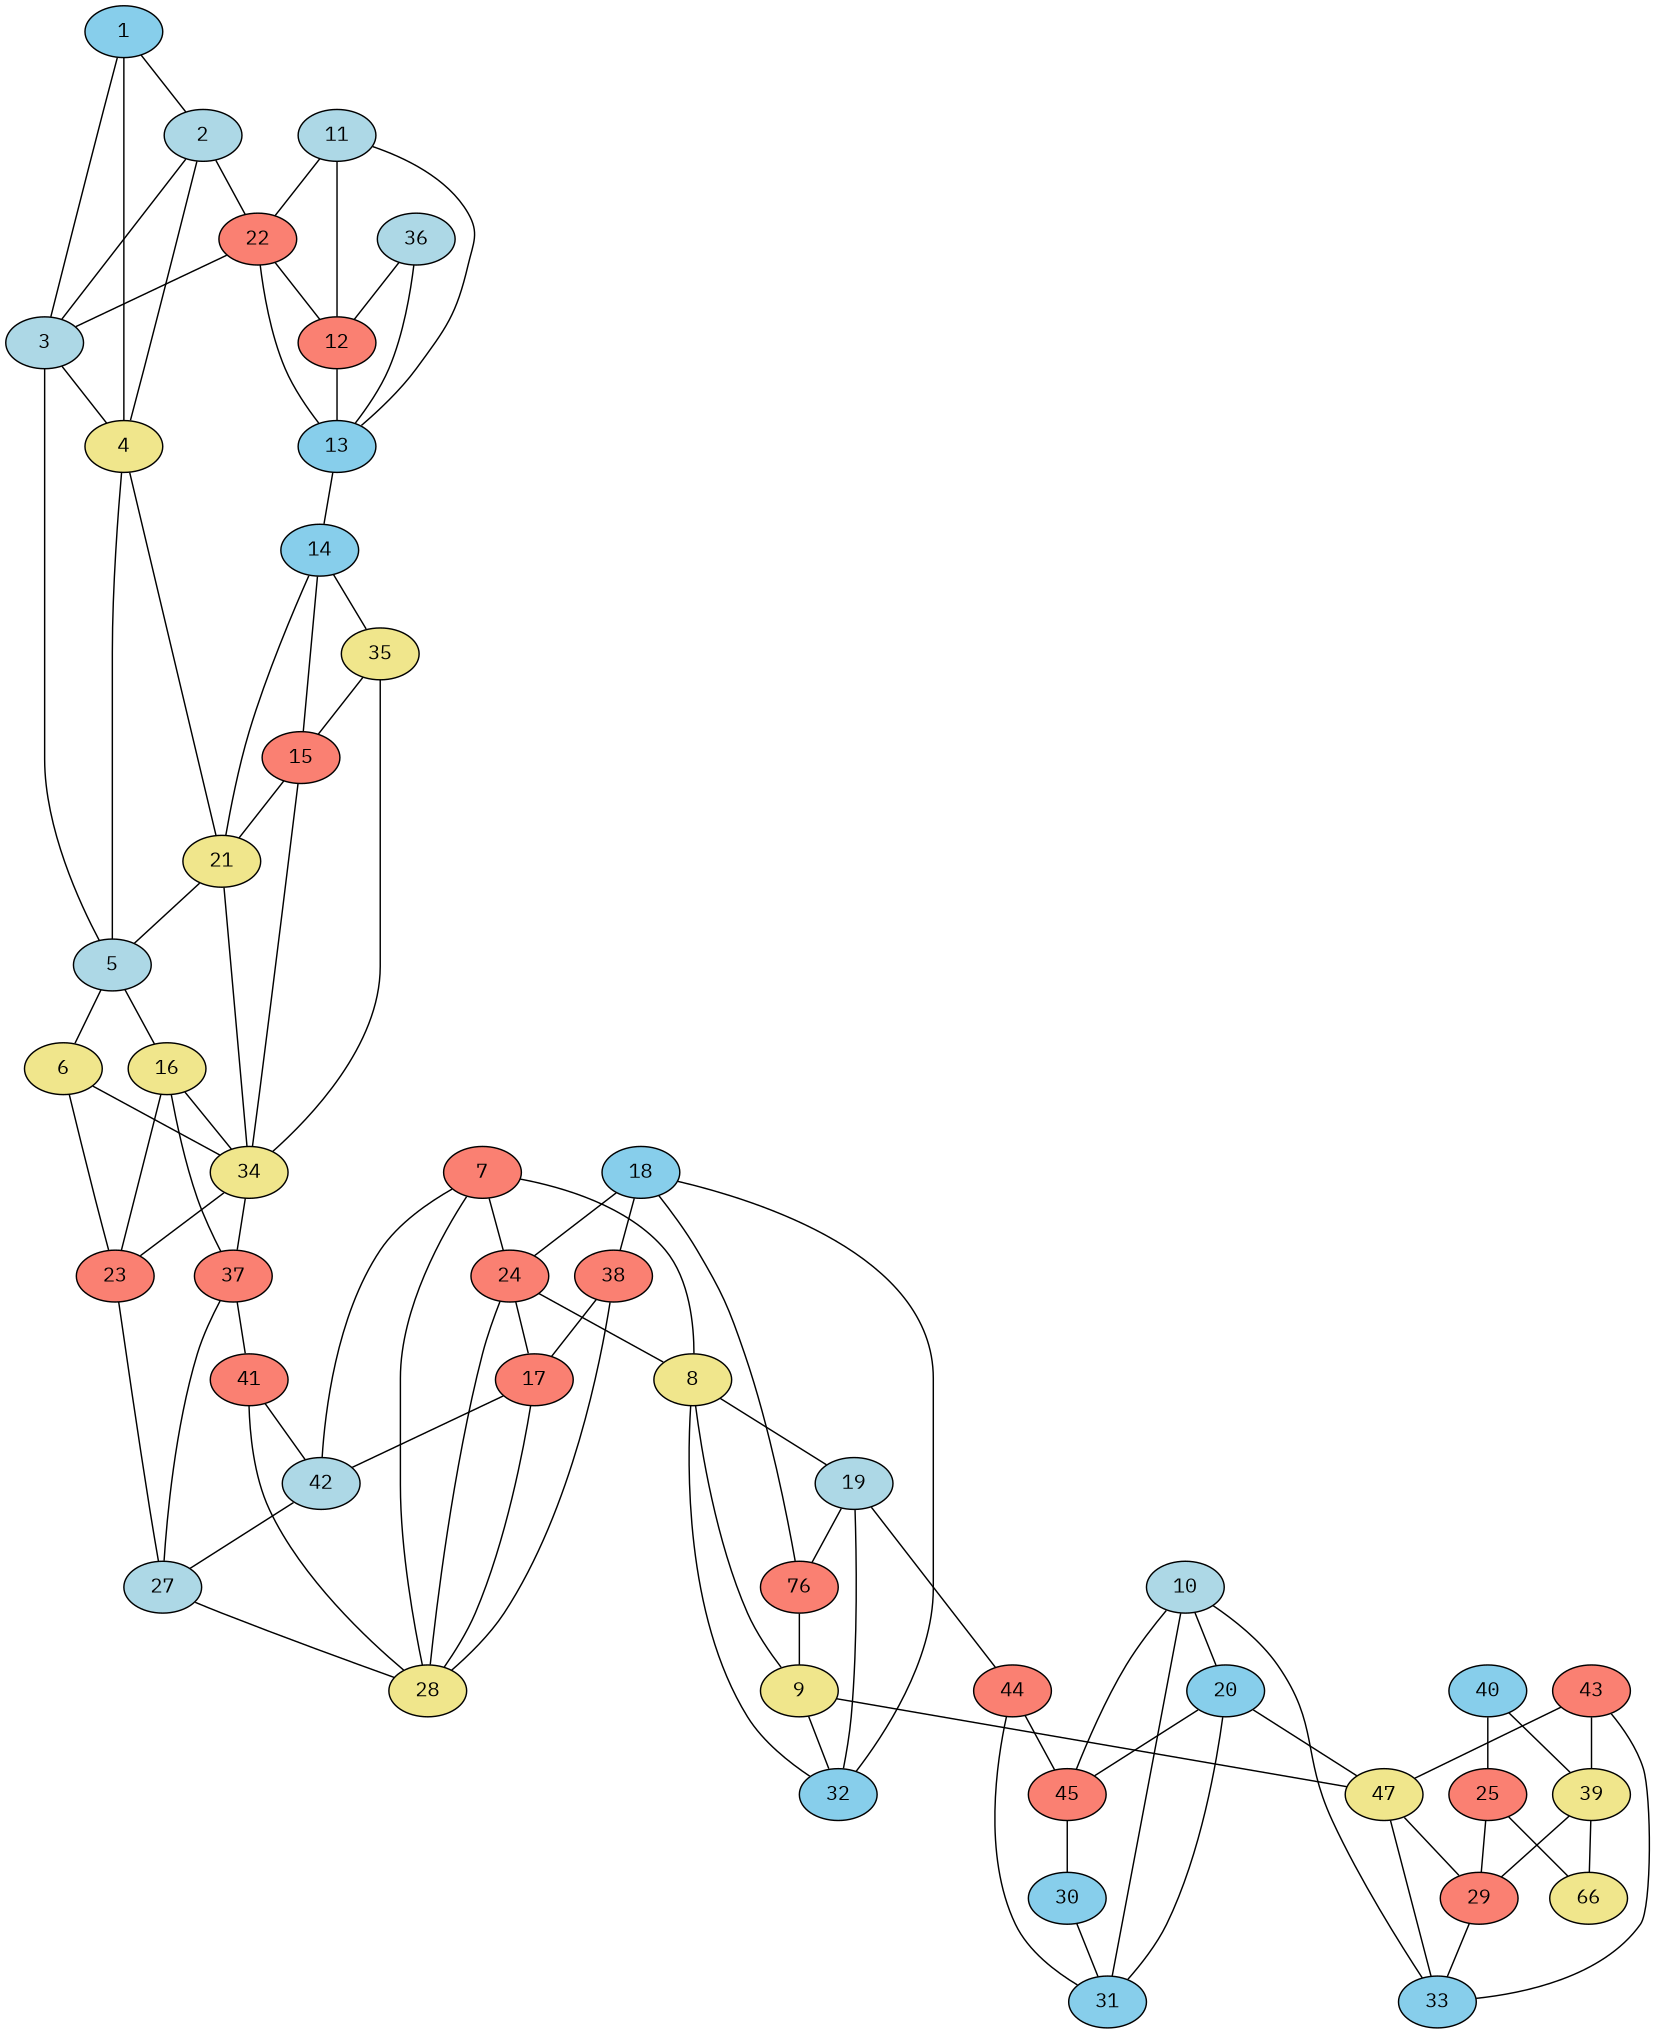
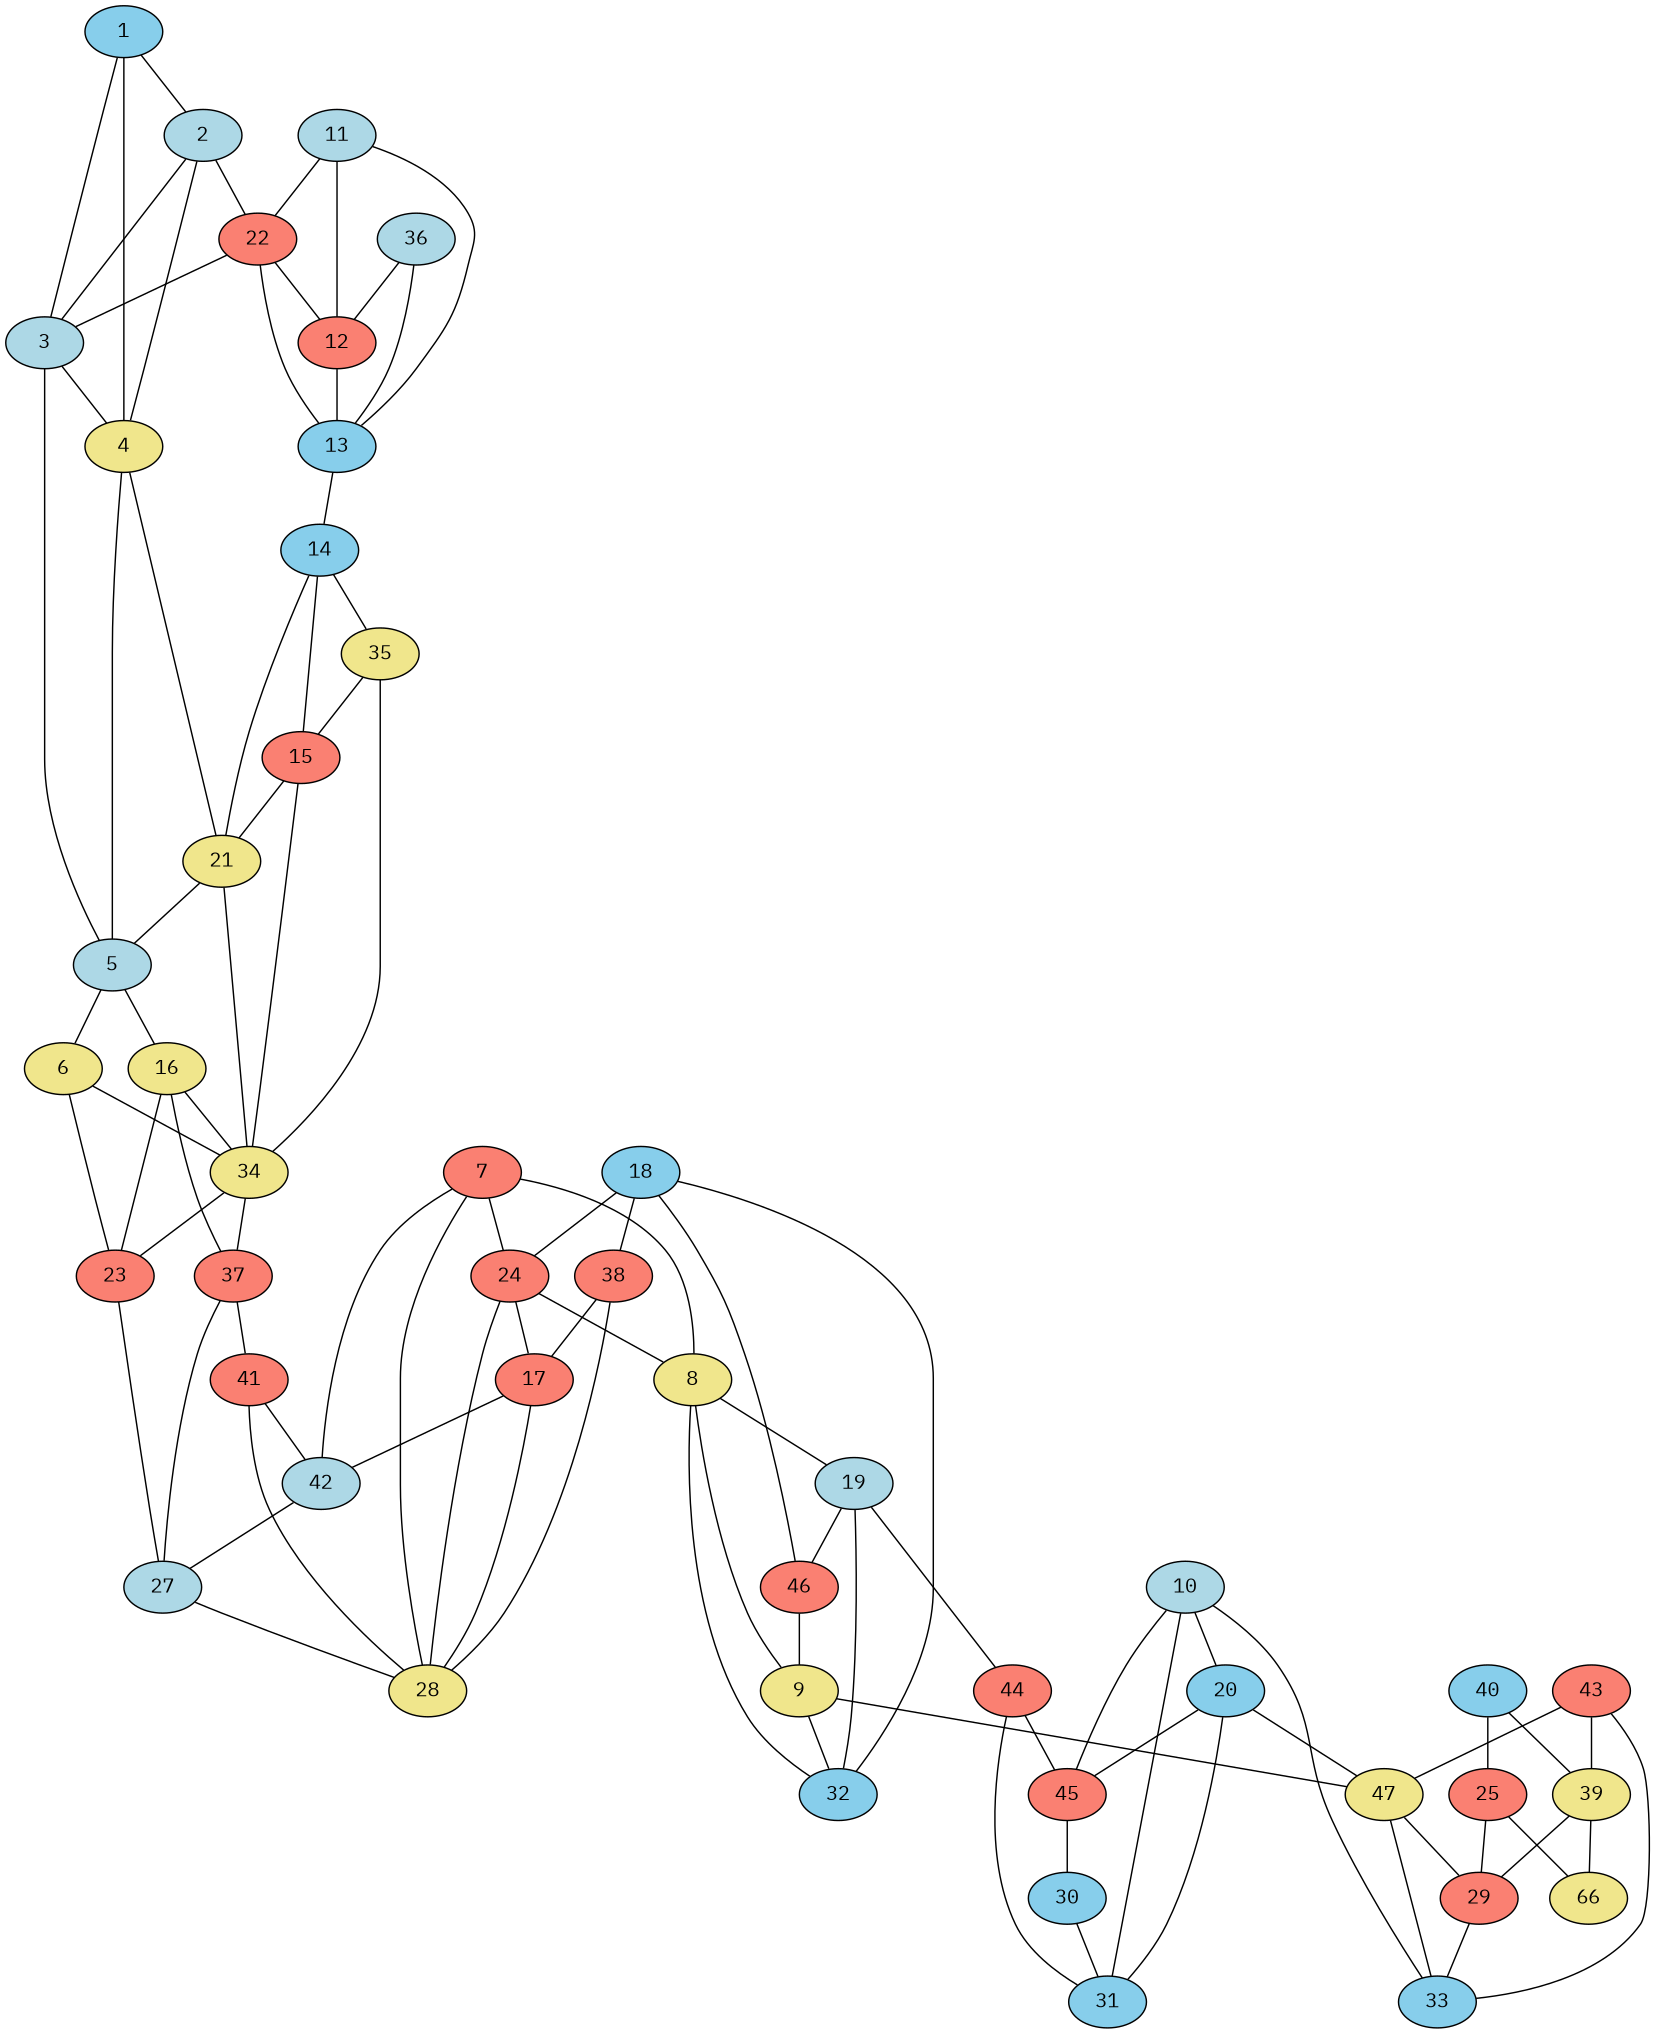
node "76": label "76" -> "46"
